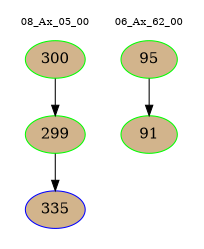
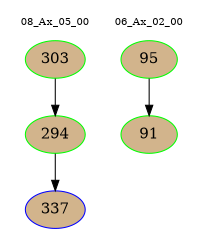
cluster "06_Ax_62_00": label "06_Ax_62_00" -> "06_Ax_02_00"
node "300": label "300" -> "303"
node "299": label "299" -> "294"
node "335": label "335" -> "337"
